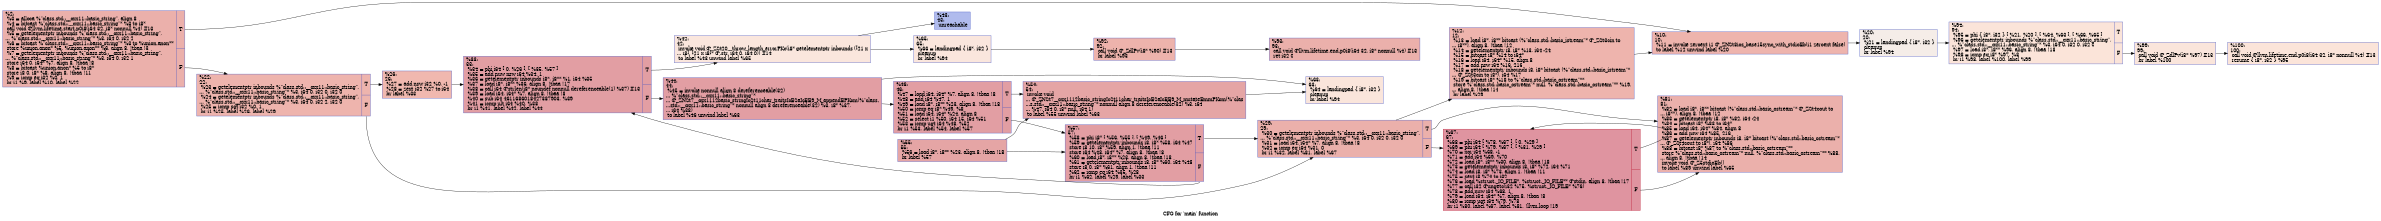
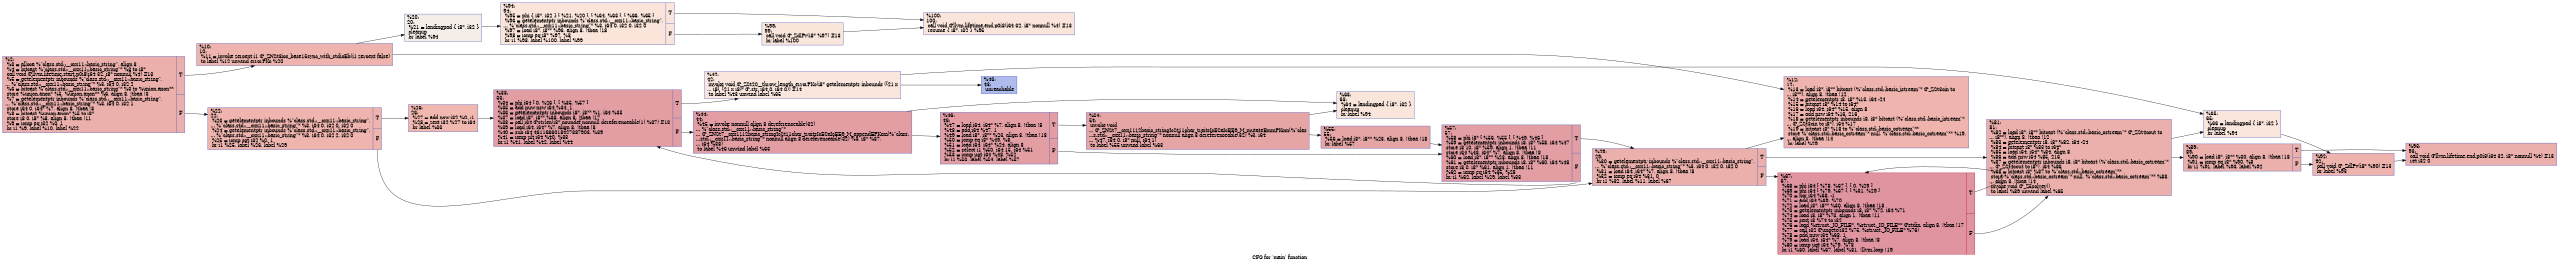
edge "%94:" -> "%100:": added
node "%10:": text "to label %12 unwind label %20" -> "to label %12 unwind errorPKc %20"
edge "%12:" -> "%10:": reversed
edge "%55:" -> "%54:": reversed
edge "%81:" -> "%65:": added
node "%29:": text "br i1 %32, label %81, label %67" -> "br i1 %32, label %11, label %67"
node "%89:": added
node "%81:": text "invoke void @_Z5stdioEb()" -> "invoke void @_Z5solvev()"
